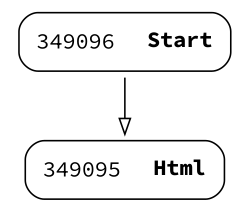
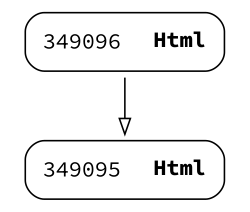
node "349096": text "Start" -> "Html"
